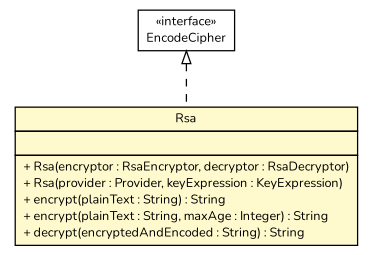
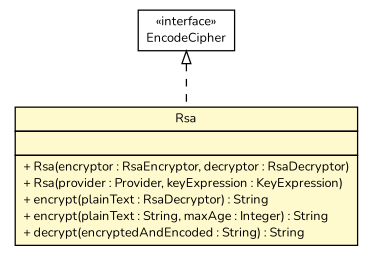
node "Rsa": text "+ encrypt(plainText : String) : String" -> "+ encrypt(plainText : RsaDecryptor) : String"
